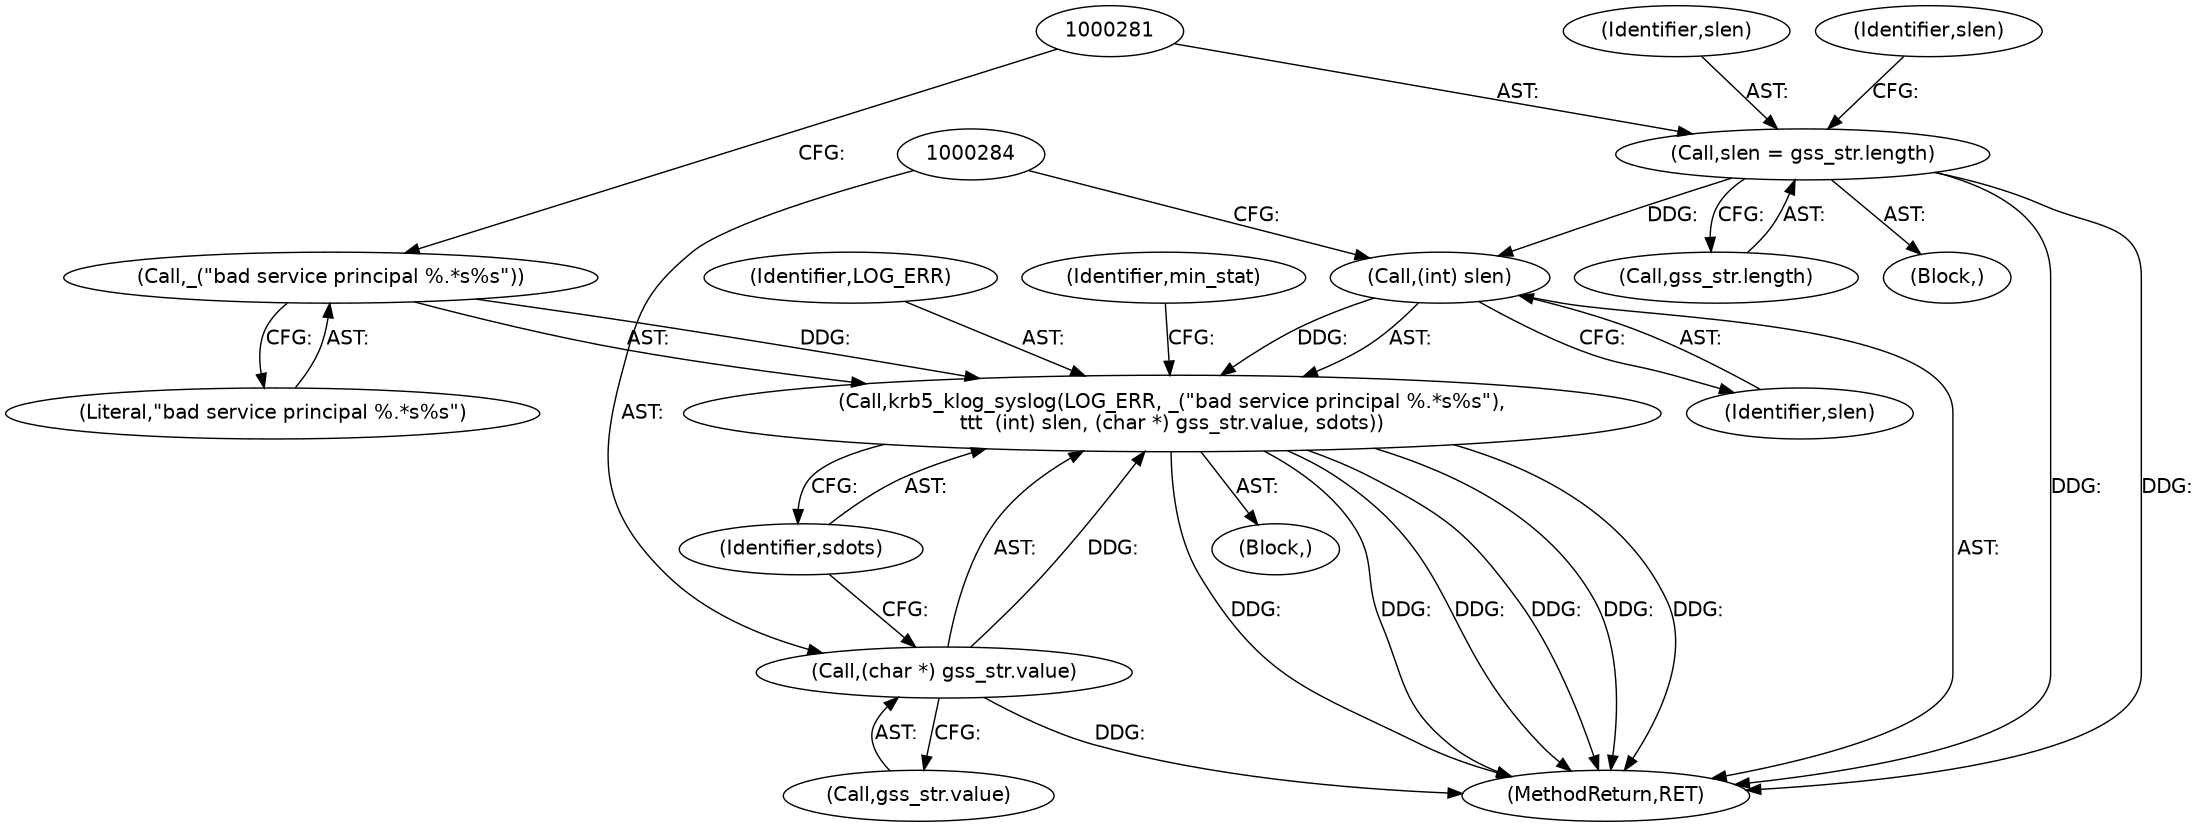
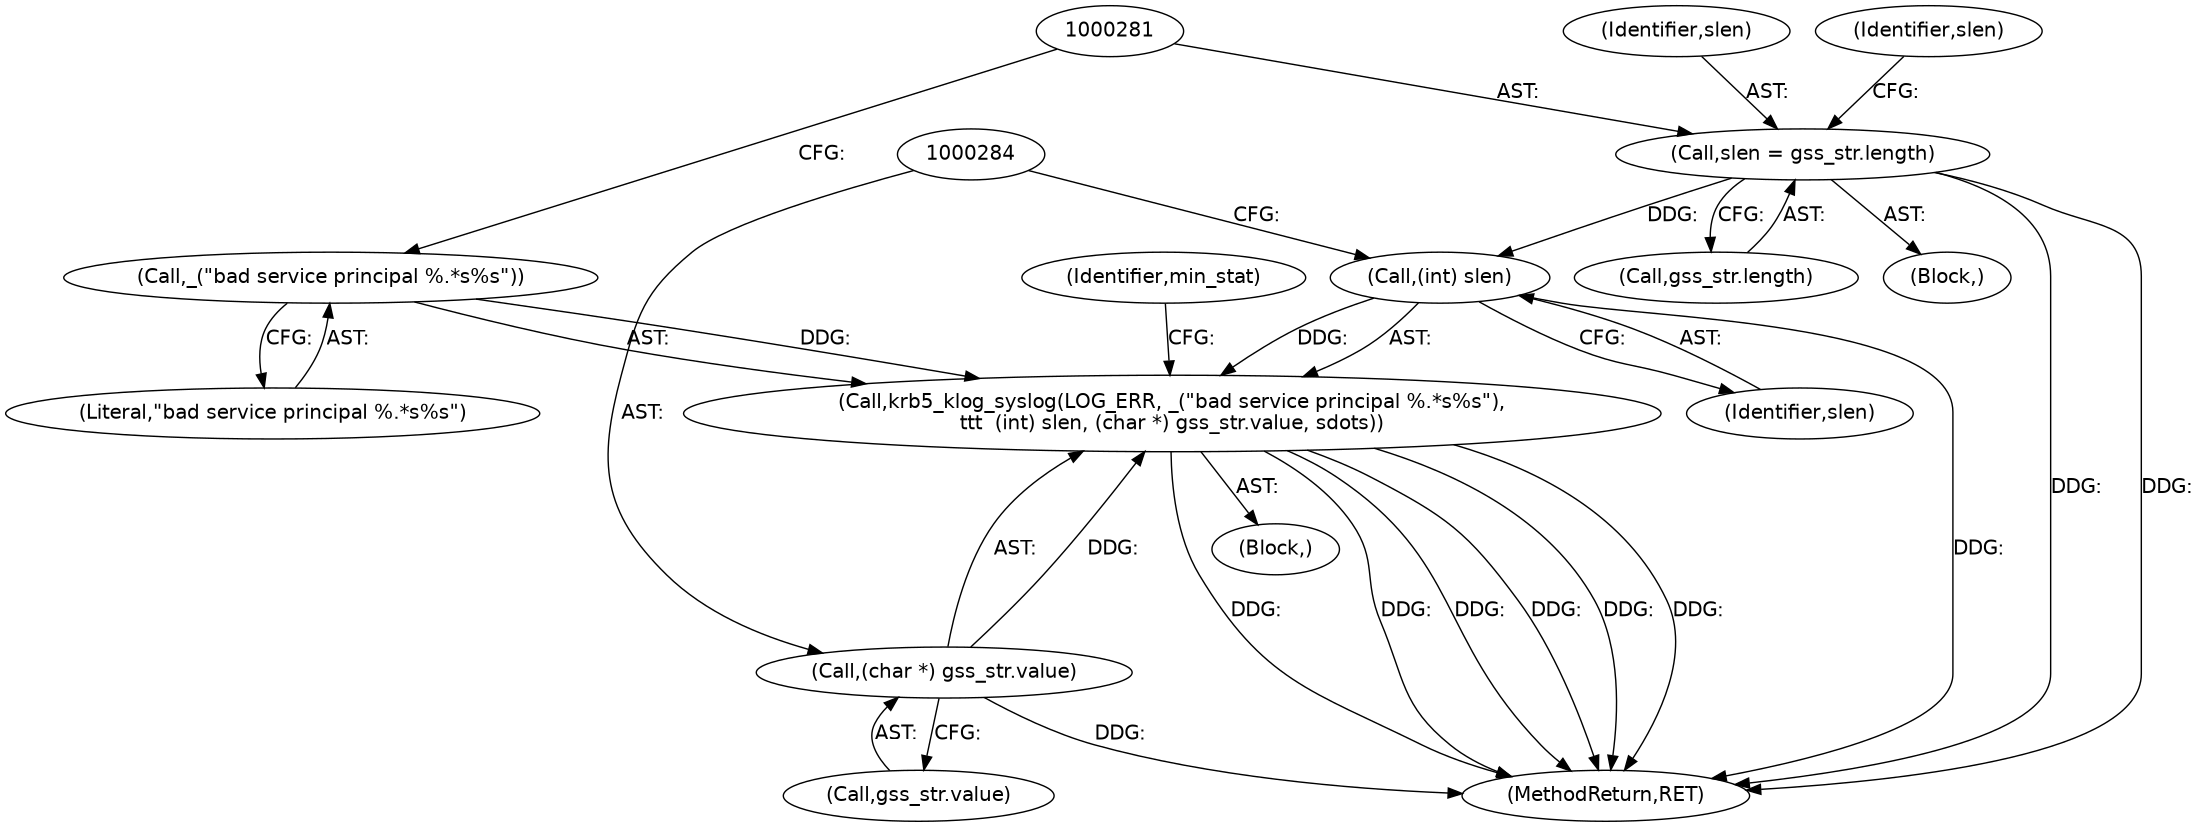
node "(Identifier,LOG_ERR)": removed
node "(Identifier,sdots)": removed
edge "(Call,(int) slen)" -> "(MethodReturn,RET)": label "AST: " -> "DDG: "
